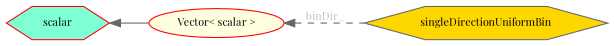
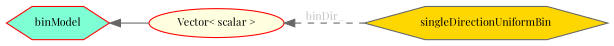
node "scalar": label "scalar" -> "binModel"
